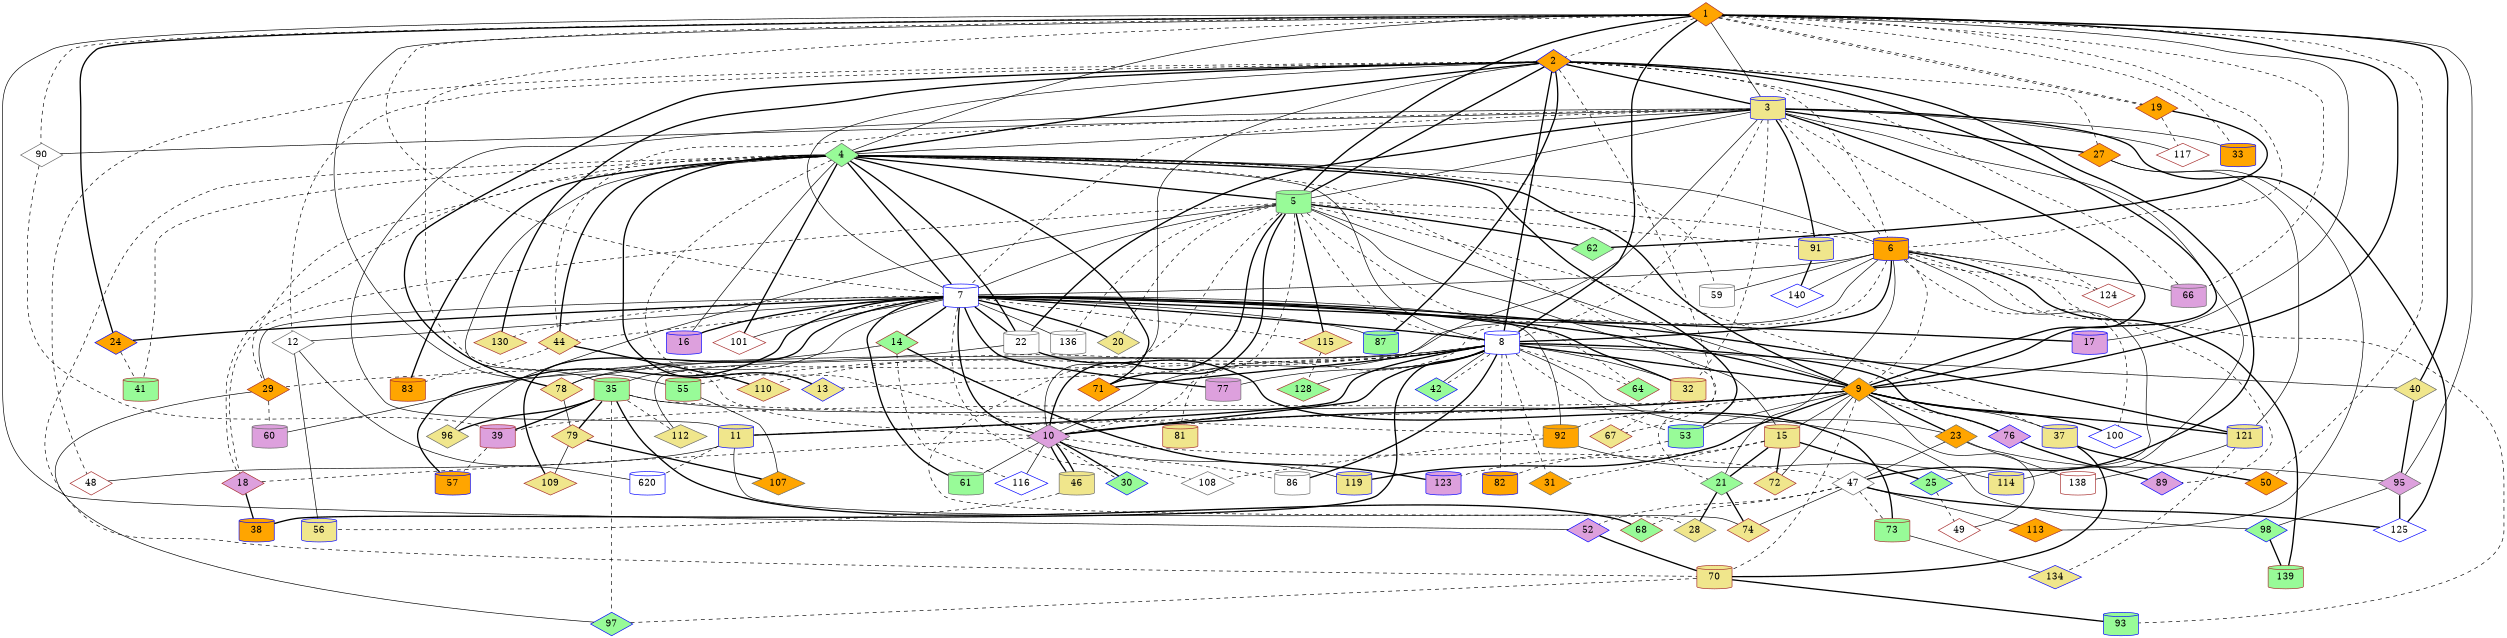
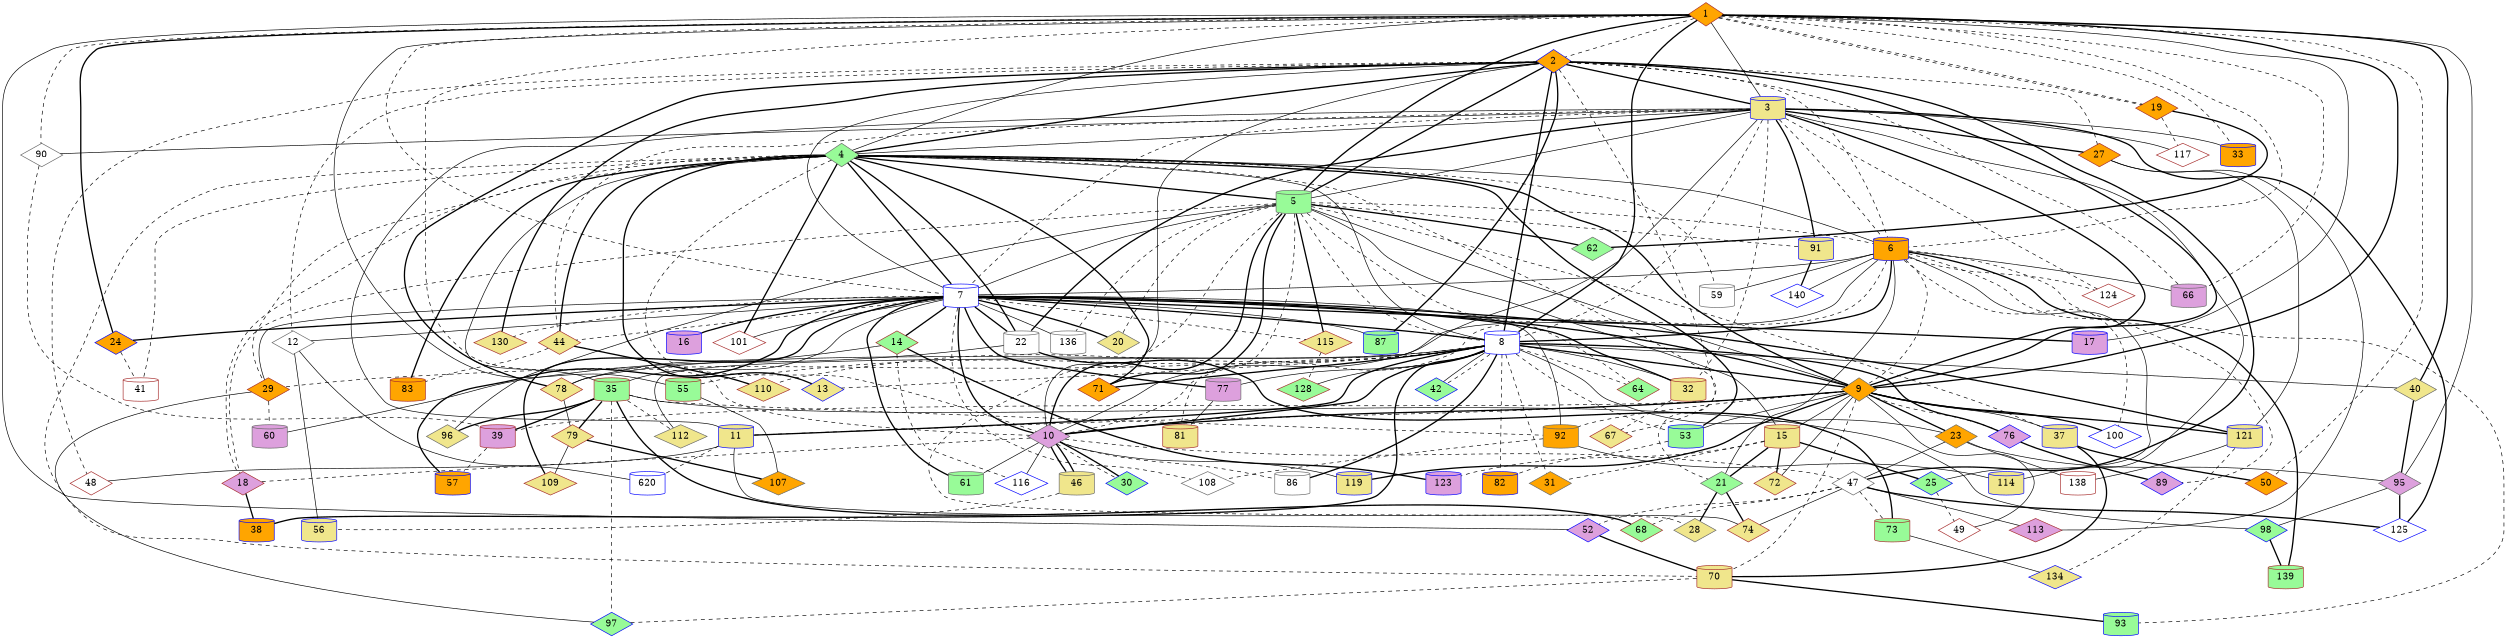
edge "4" -- "16": removed
node "41": fillcolor palegreen -> white
edge "77" -- "81": added
node "113": fillcolor orange -> plum
